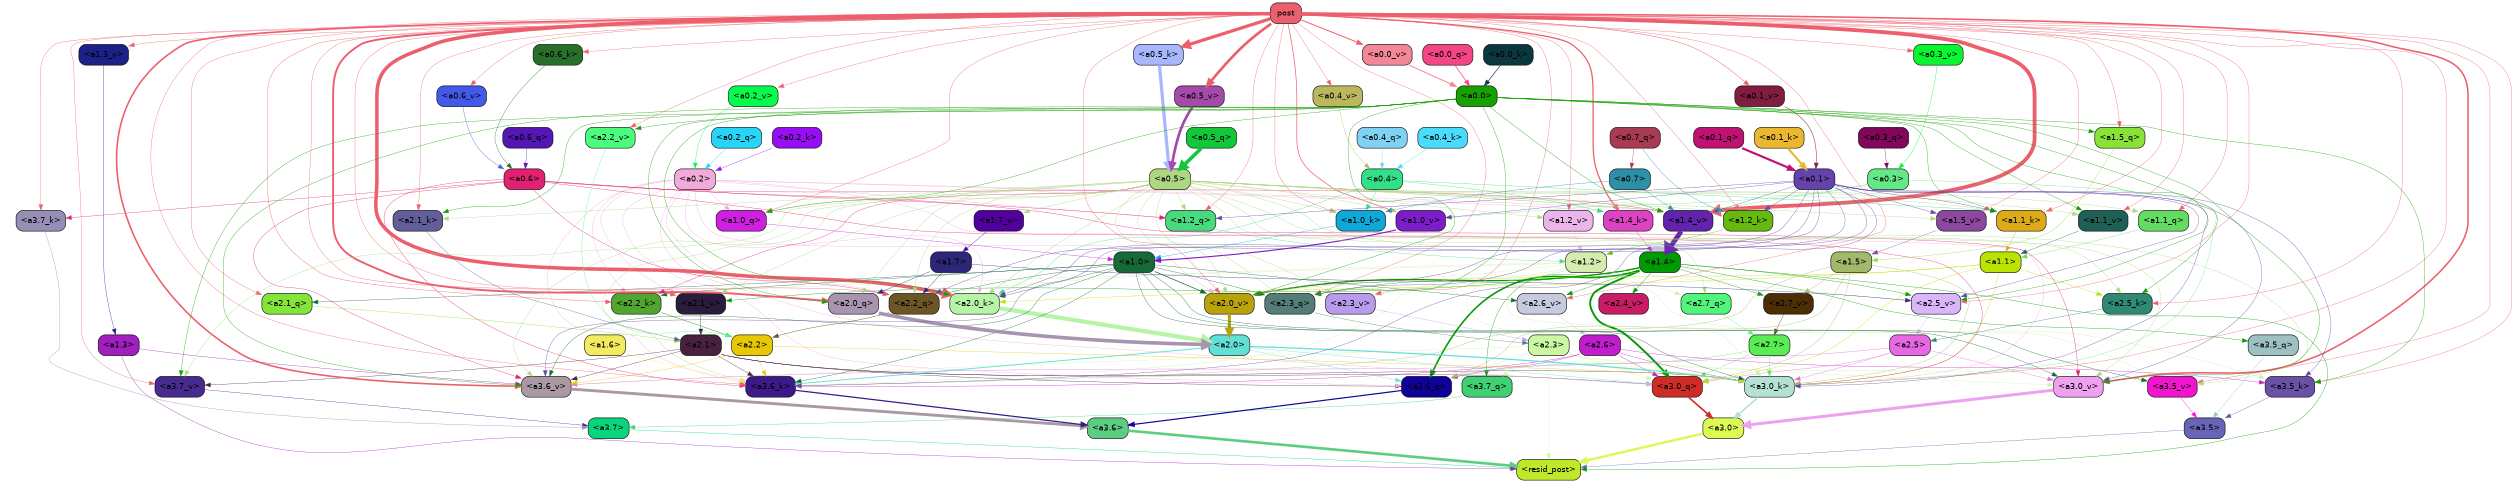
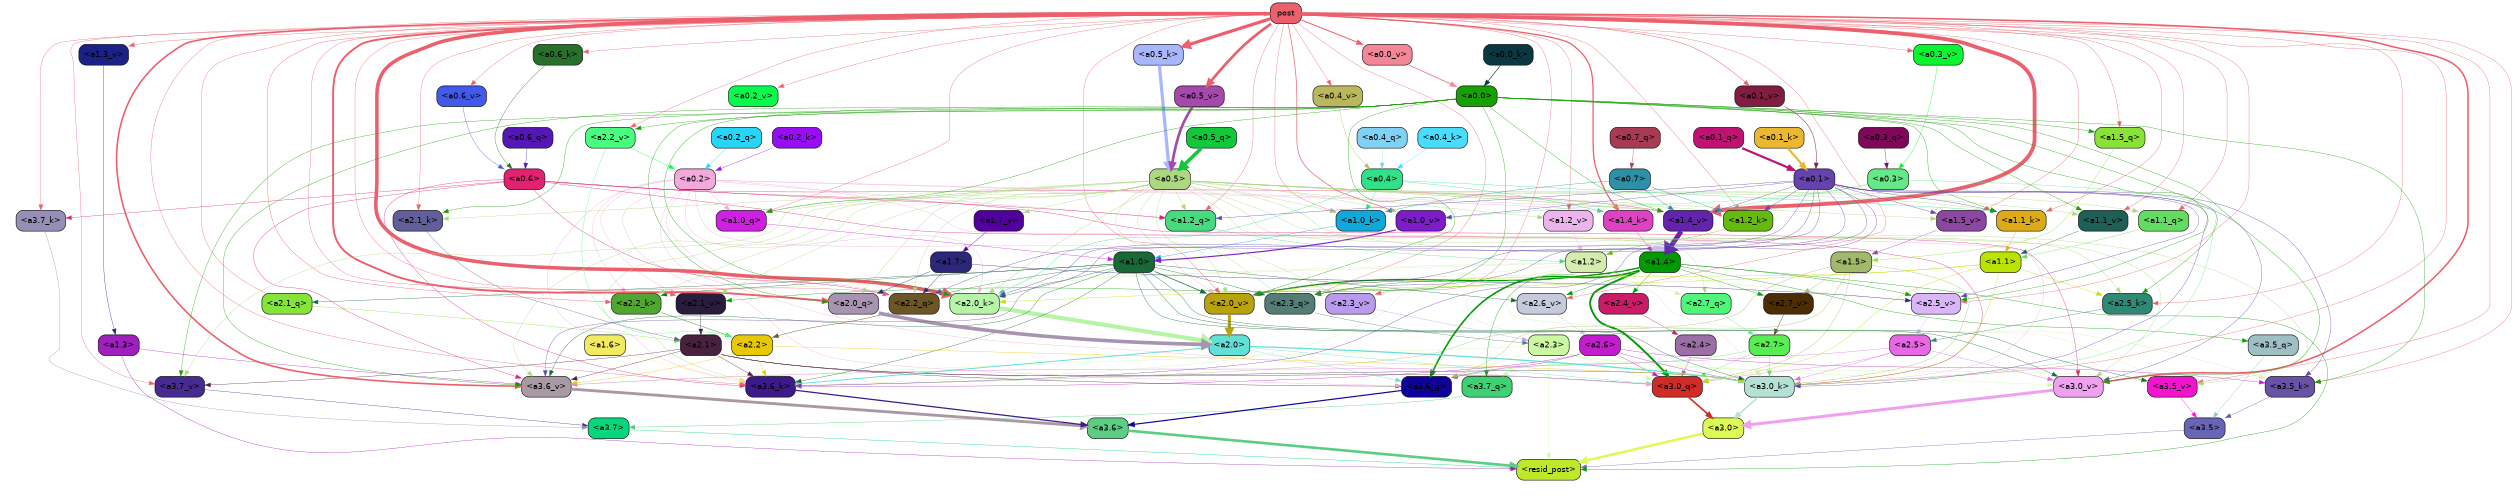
edge "post" -> "<a2.1_q>": reversed
node "<a0.0_q>": removed
edge "<a0.2_v>" -> "<a0.2>": now "<a2.2_v>" -> "<a0.2>"
edge "<a0.7_q>" -> "<a1.2_k>": now "<a0.7>" -> "<a1.2_k>"
edge "<a0.5>" -> "<a2.2_k>": color #e22170 -> #add781
node "<a2.4>": added
